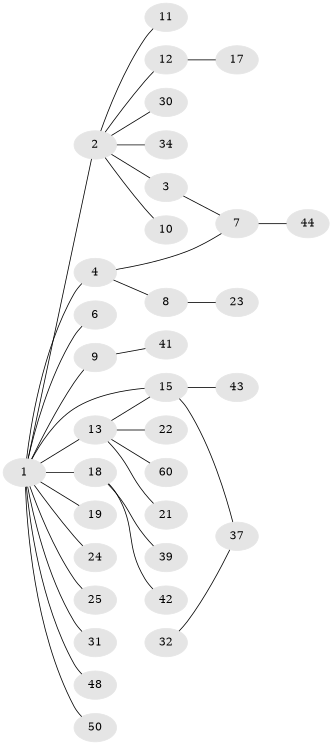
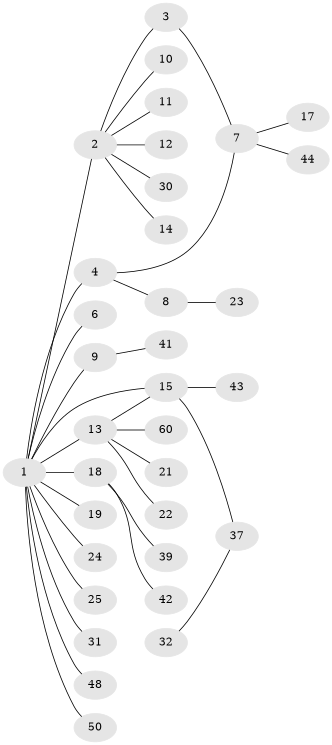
edge "12" -- "17": now "7" -- "17"
node "34": label "34" -> "14"
